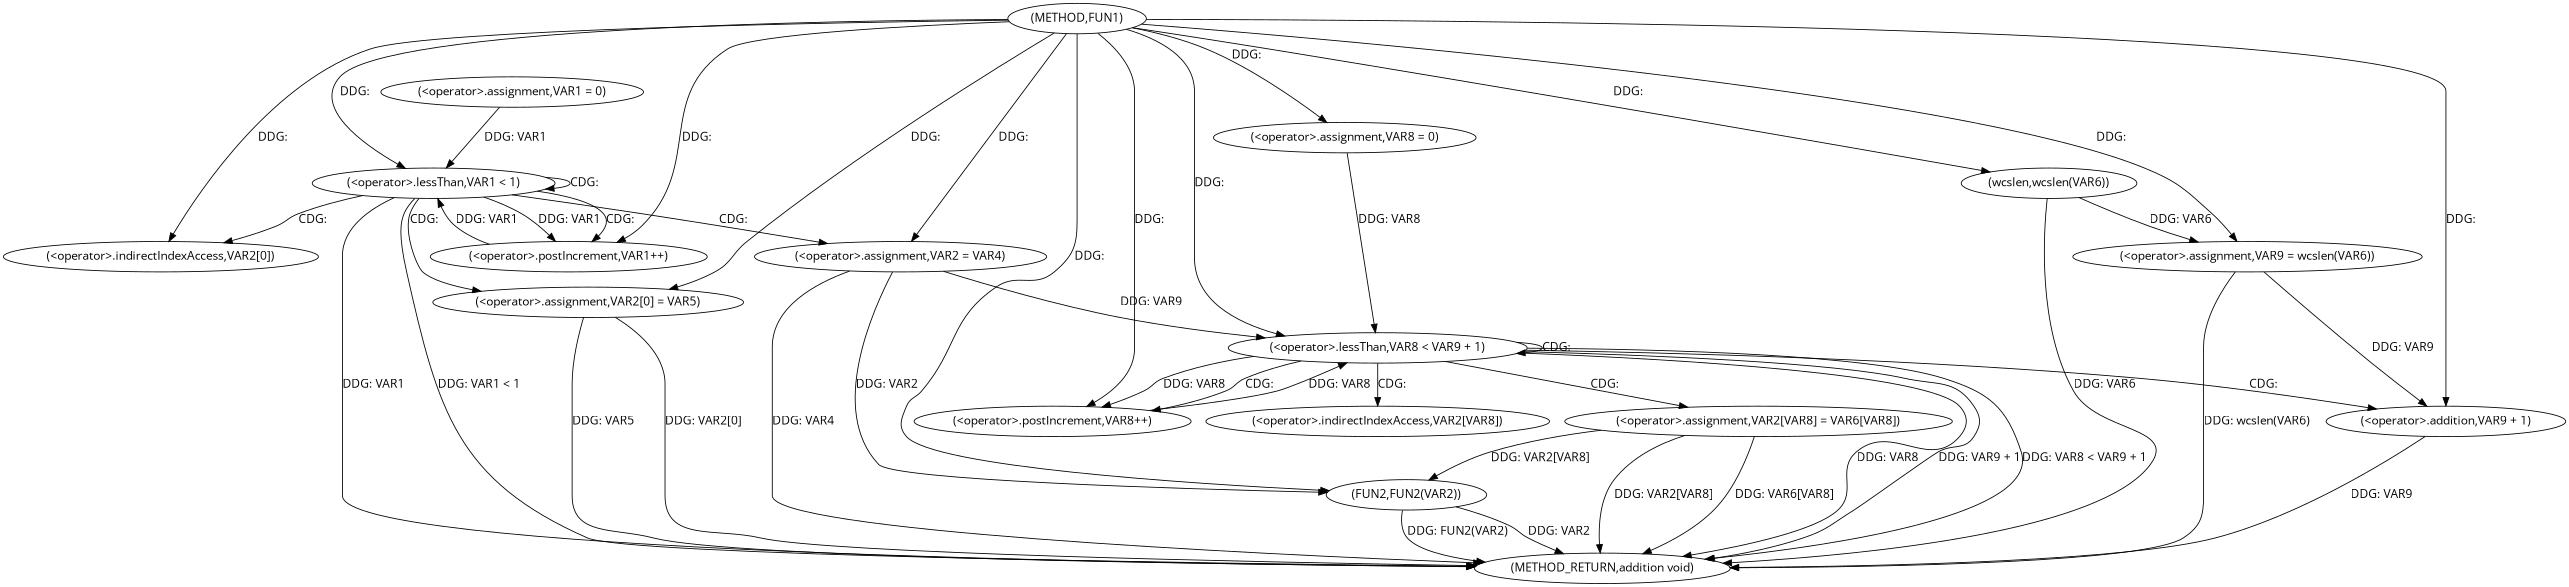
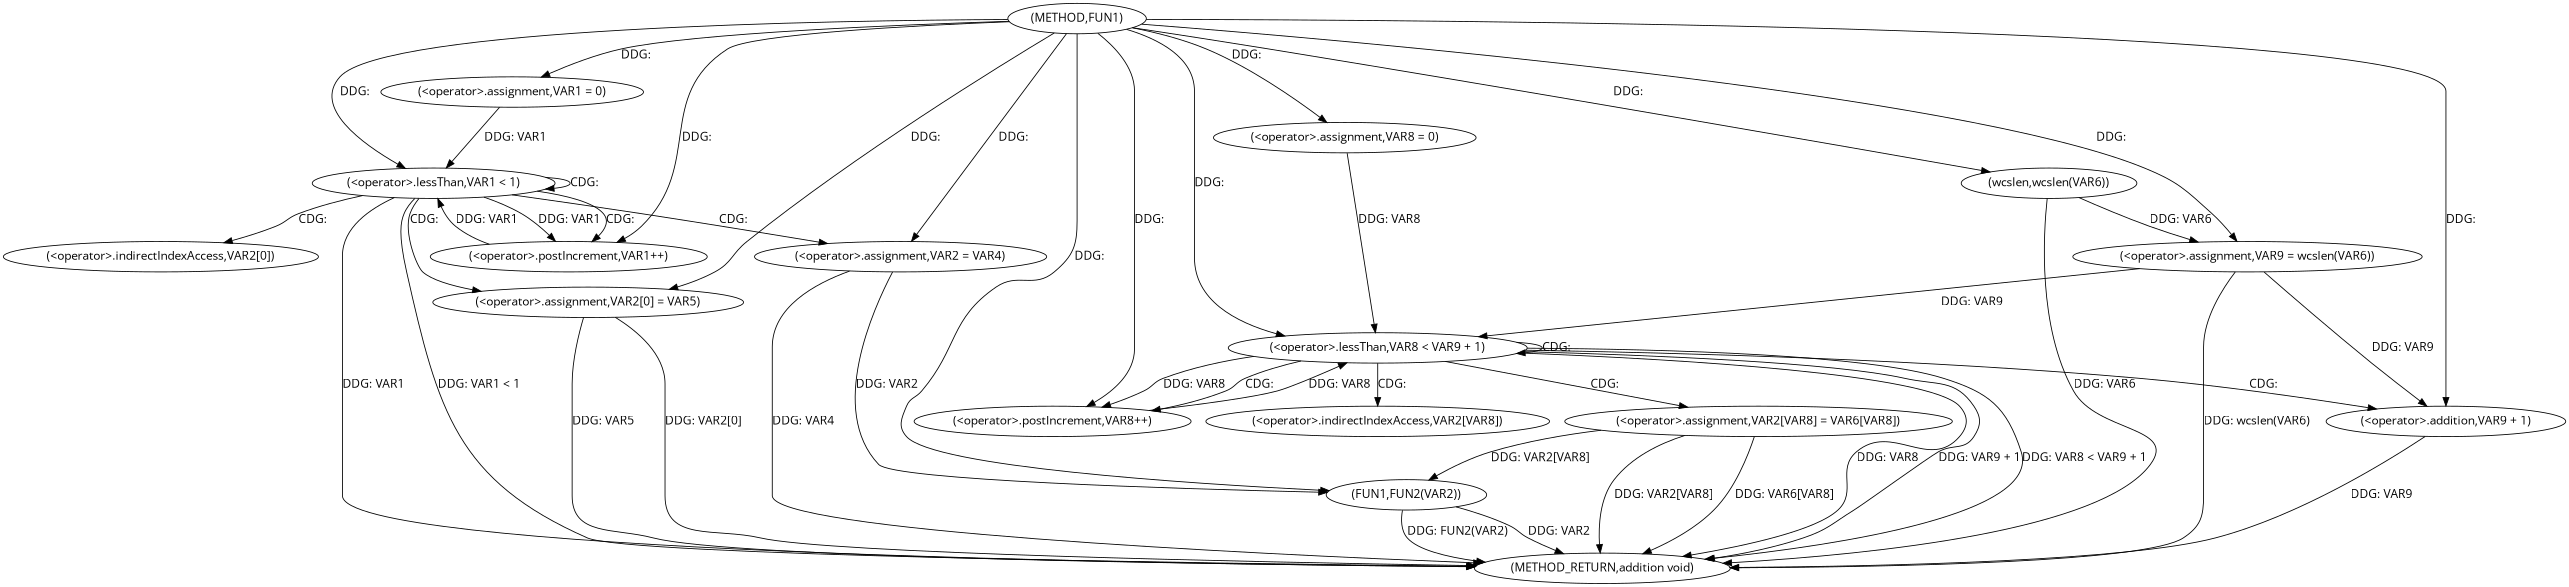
edge "(METHOD,FUN1)" -> "(<operator>.indirectIndexAccess,VAR2[0])": now "(METHOD,FUN1)" -> "(<operator>.assignment,VAR1 = 0)"
edge "(<operator>.assignment,VAR2 = VAR4)" -> "(<operator>.lessThan,VAR8 < VAR9 + 1)": now "(<operator>.assignment,VAR9 = wcslen(VAR6))" -> "(<operator>.lessThan,VAR8 < VAR9 + 1)"
node "(FUN2,FUN2(VAR2))": label "(FUN2,FUN2(VAR2))" -> "(FUN1,FUN2(VAR2))"
